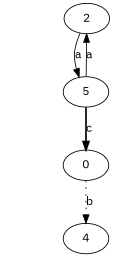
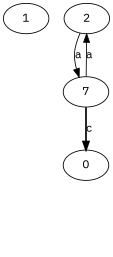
node "1": added
node "5": label "5" -> "7"
node "4": removed
